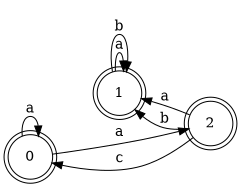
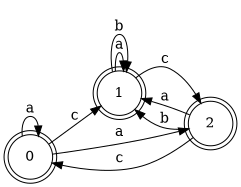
edge "1" -> "2": added, label "c"
edge "0" -> "1": added, label "c"
